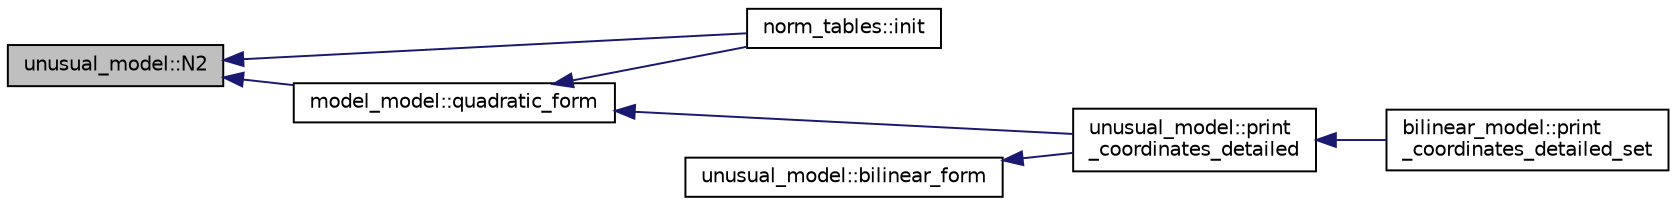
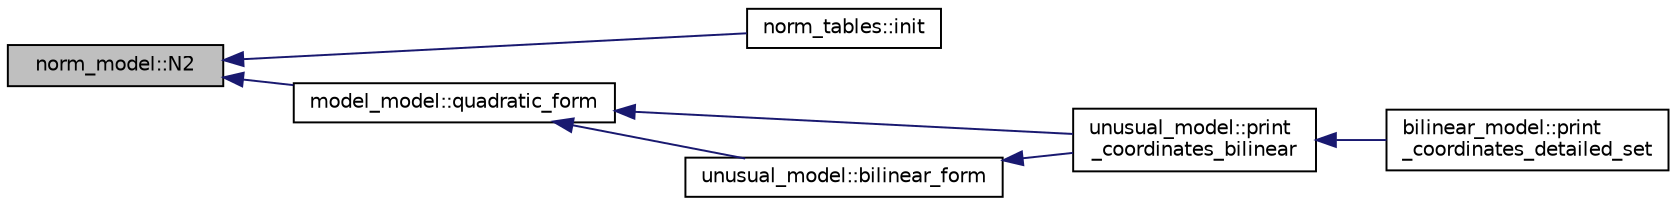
edge "norm_tables::init" -> "model_model::quadratic_form": now "unusual_model::bilinear_form" -> "model_model::quadratic_form"
node "unusual_model::N2": label "unusual_model::N2" -> "norm_model::N2"
node "unusual_model::print _coordinates_detailed": label "unusual_model::print _coordinates_detailed" -> "unusual_model::print _coordinates_bilinear"
